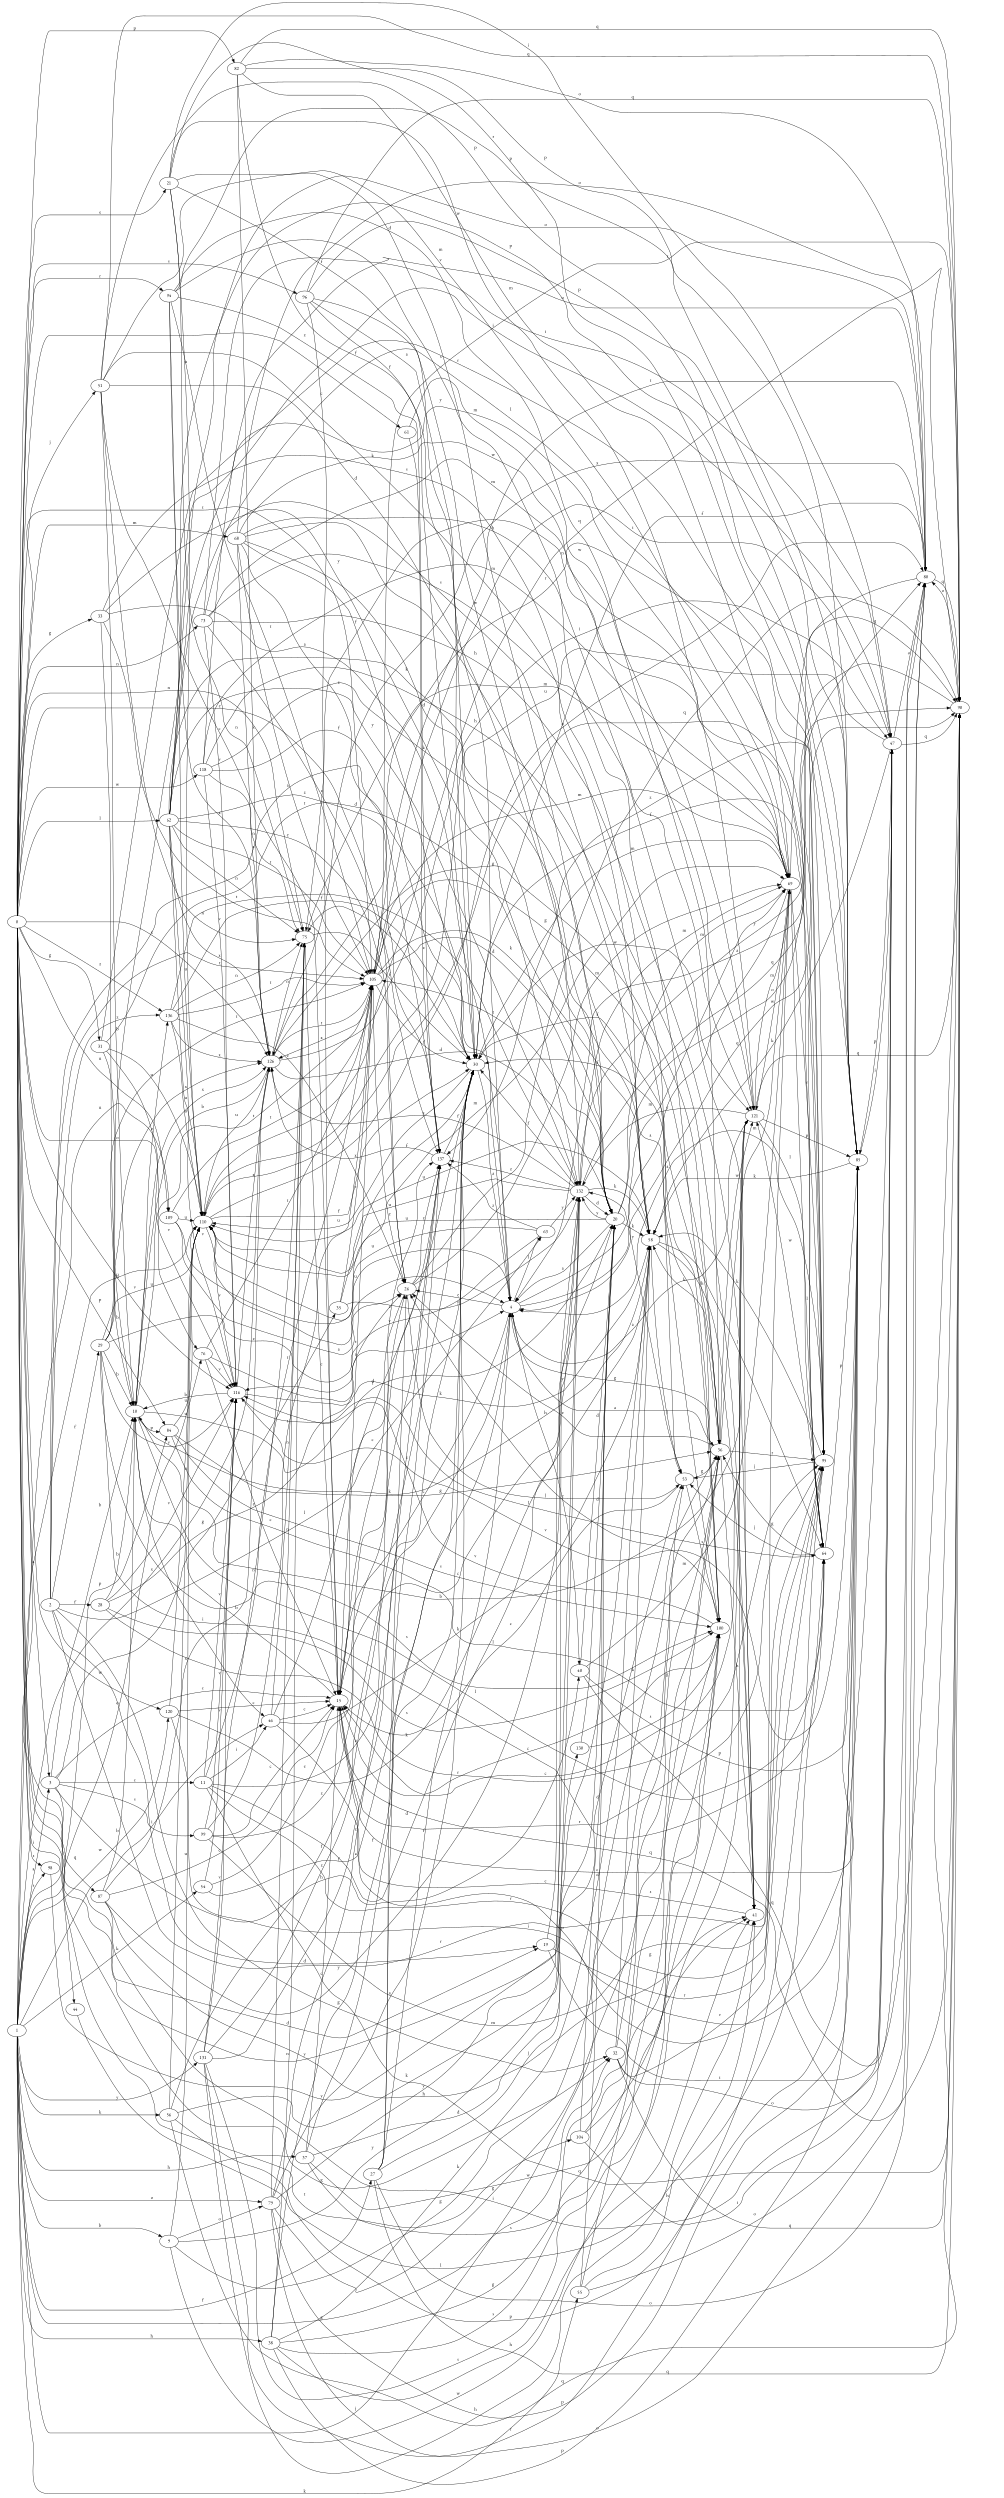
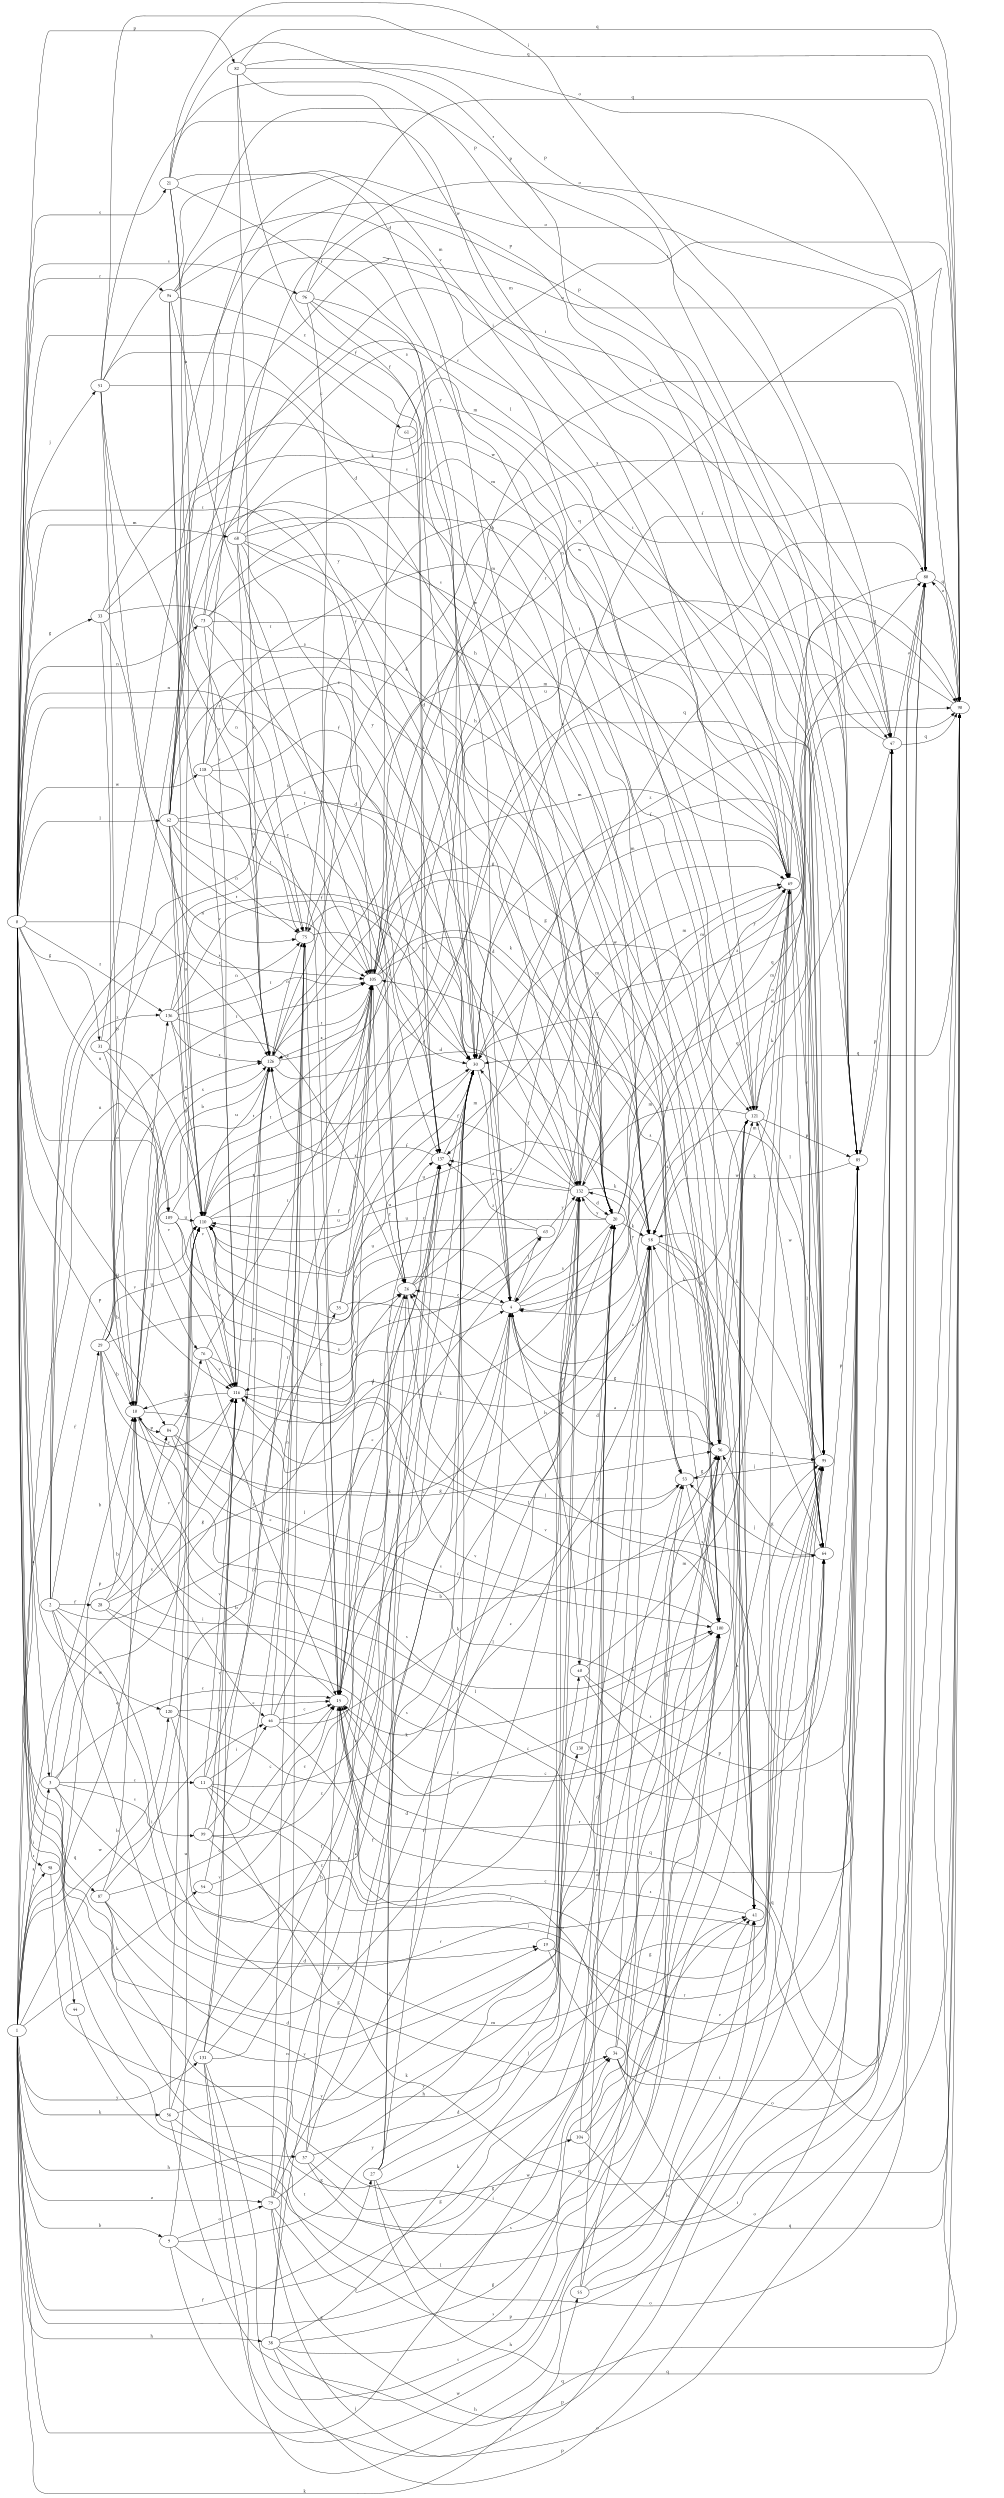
node "32": label "32" -> "34"
